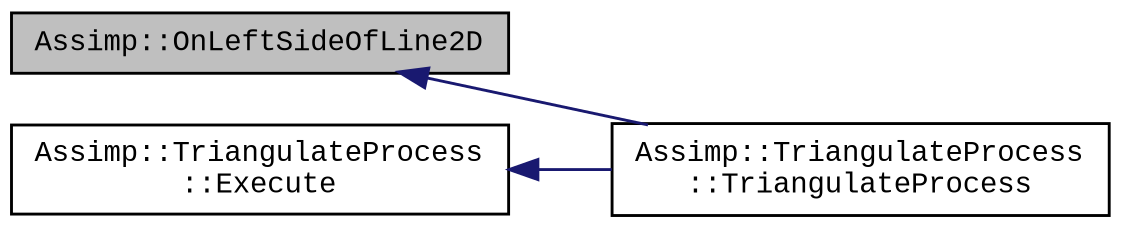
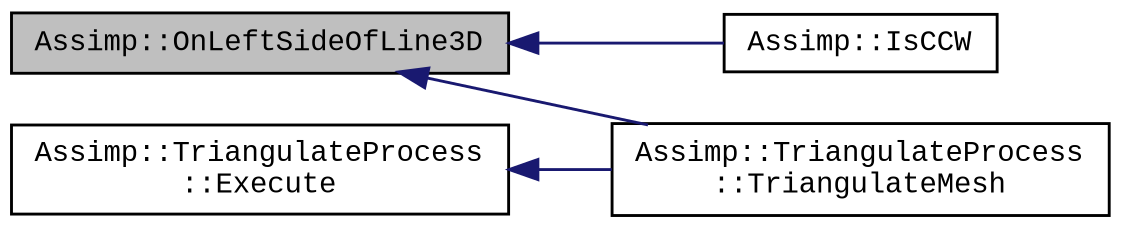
node "Assimp::OnLeftSideOfLine2D": label "Assimp::OnLeftSideOfLine2D" -> "Assimp::OnLeftSideOfLine3D"
node "Assimp::IsCCW": added
node "Assimp::TriangulateProcess ::TriangulateProcess": label "Assimp::TriangulateProcess ::TriangulateProcess" -> "Assimp::TriangulateProcess ::TriangulateMesh"
